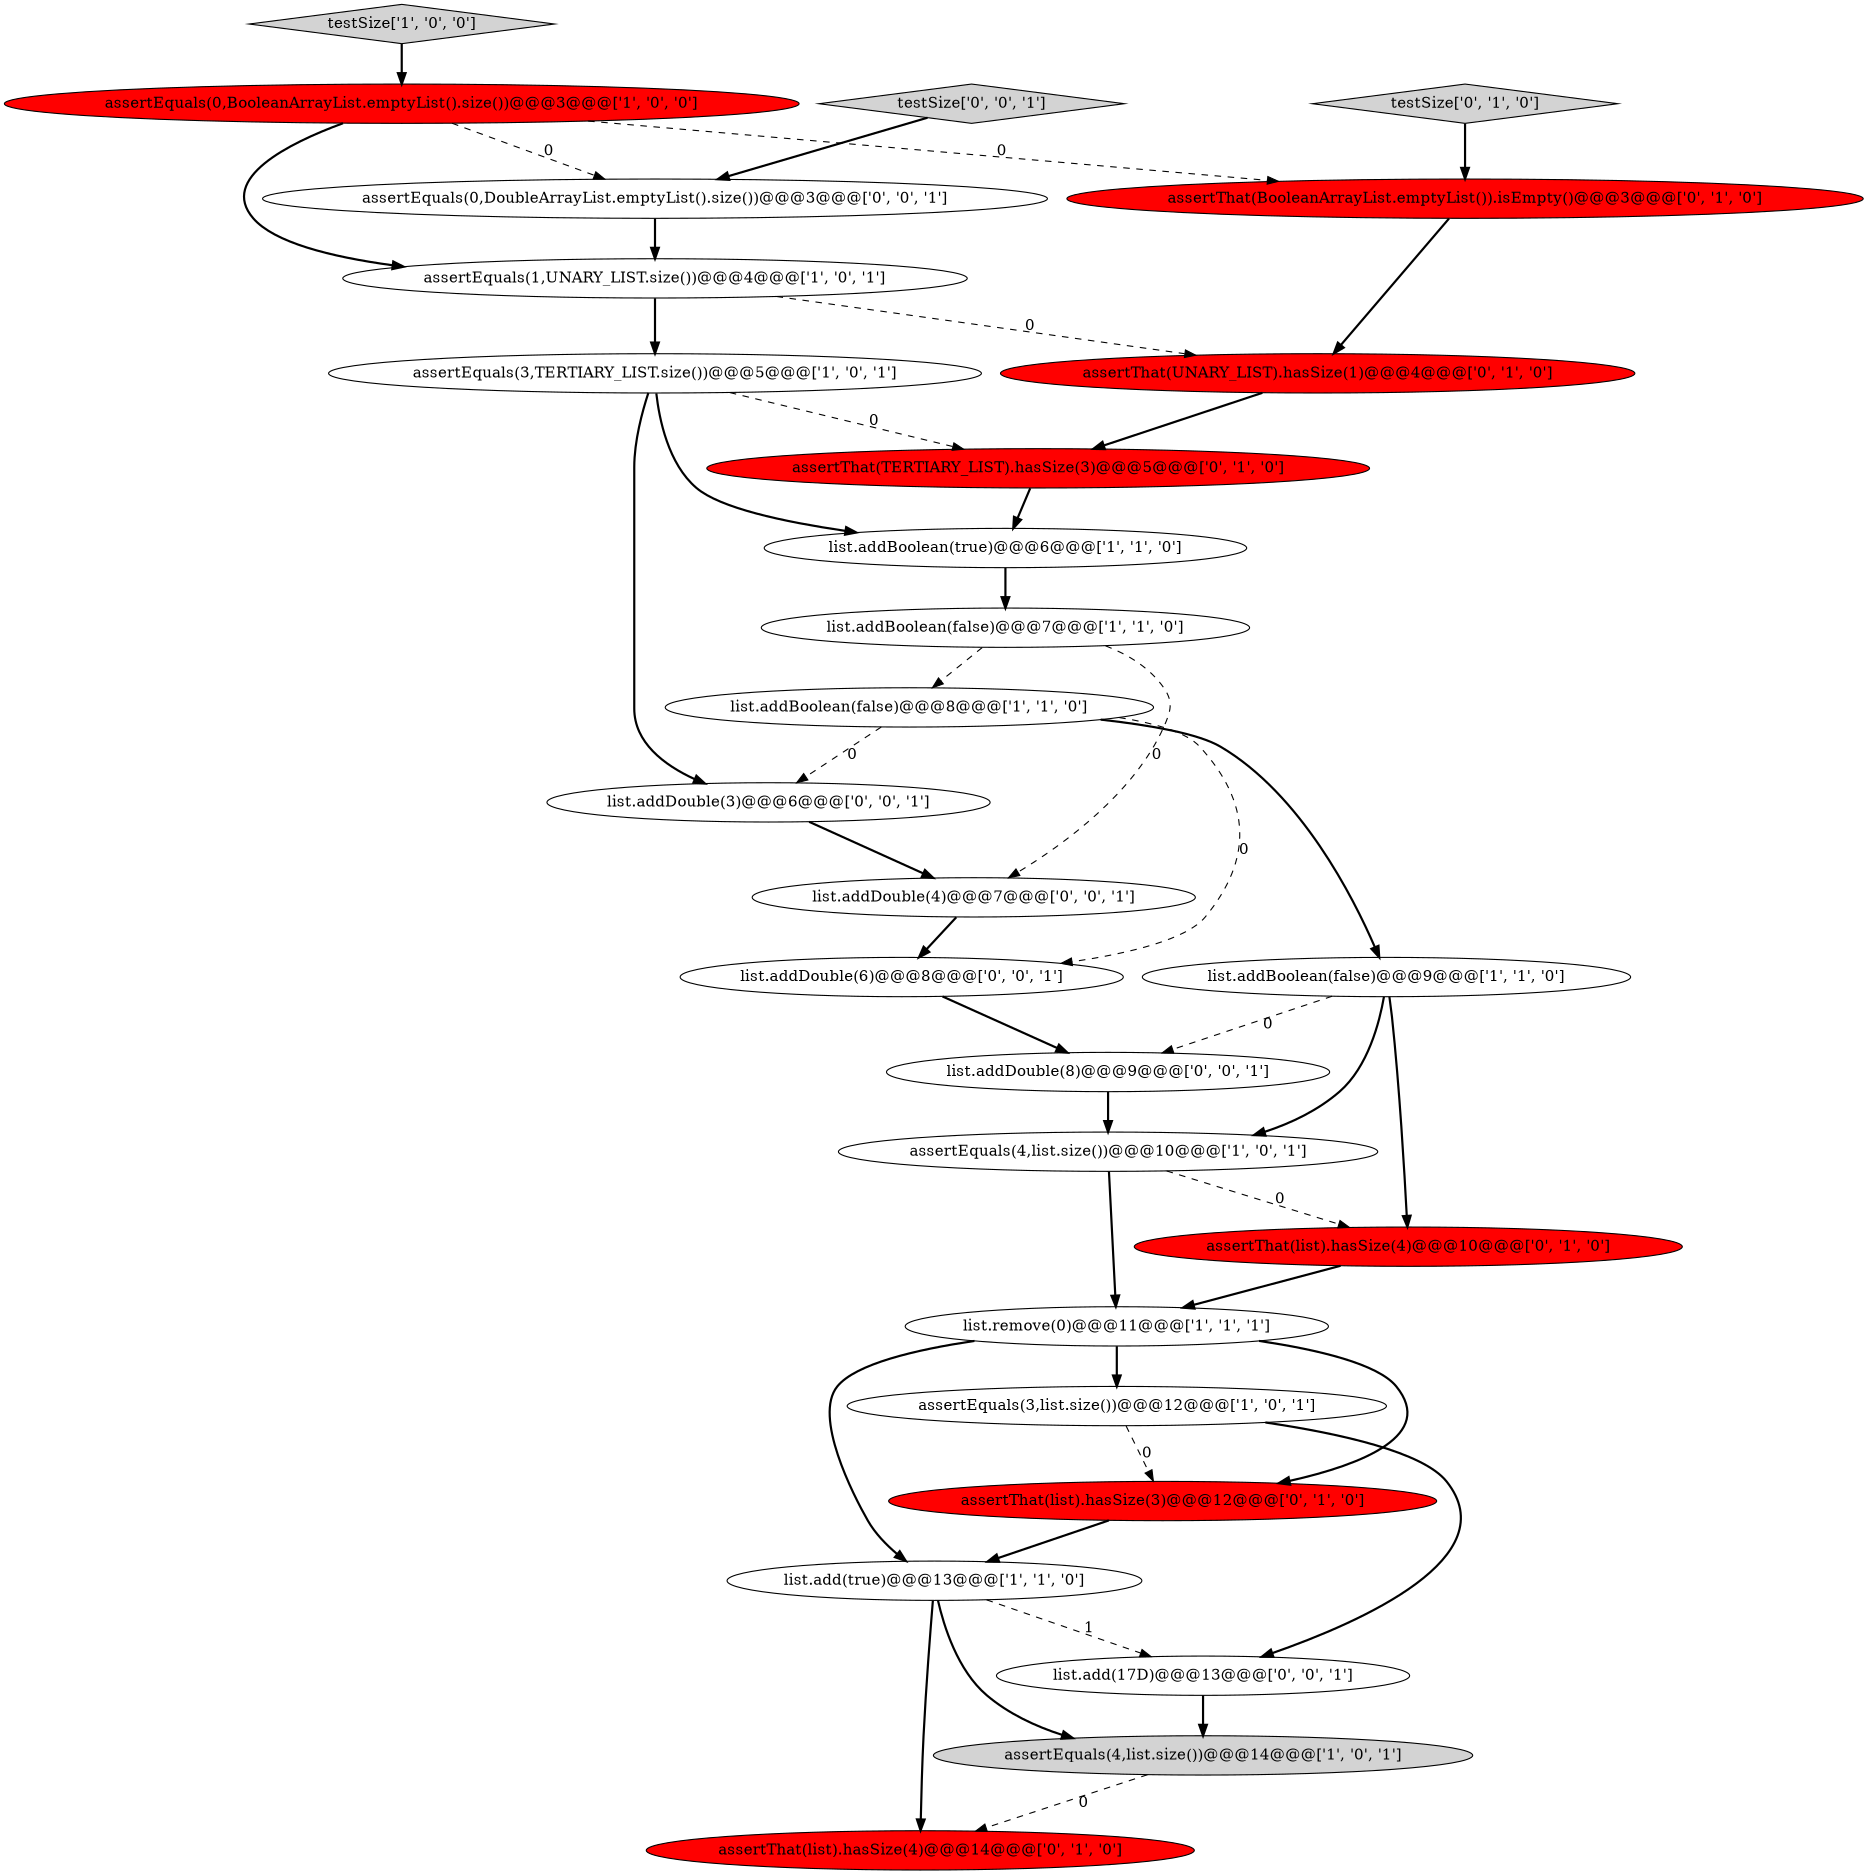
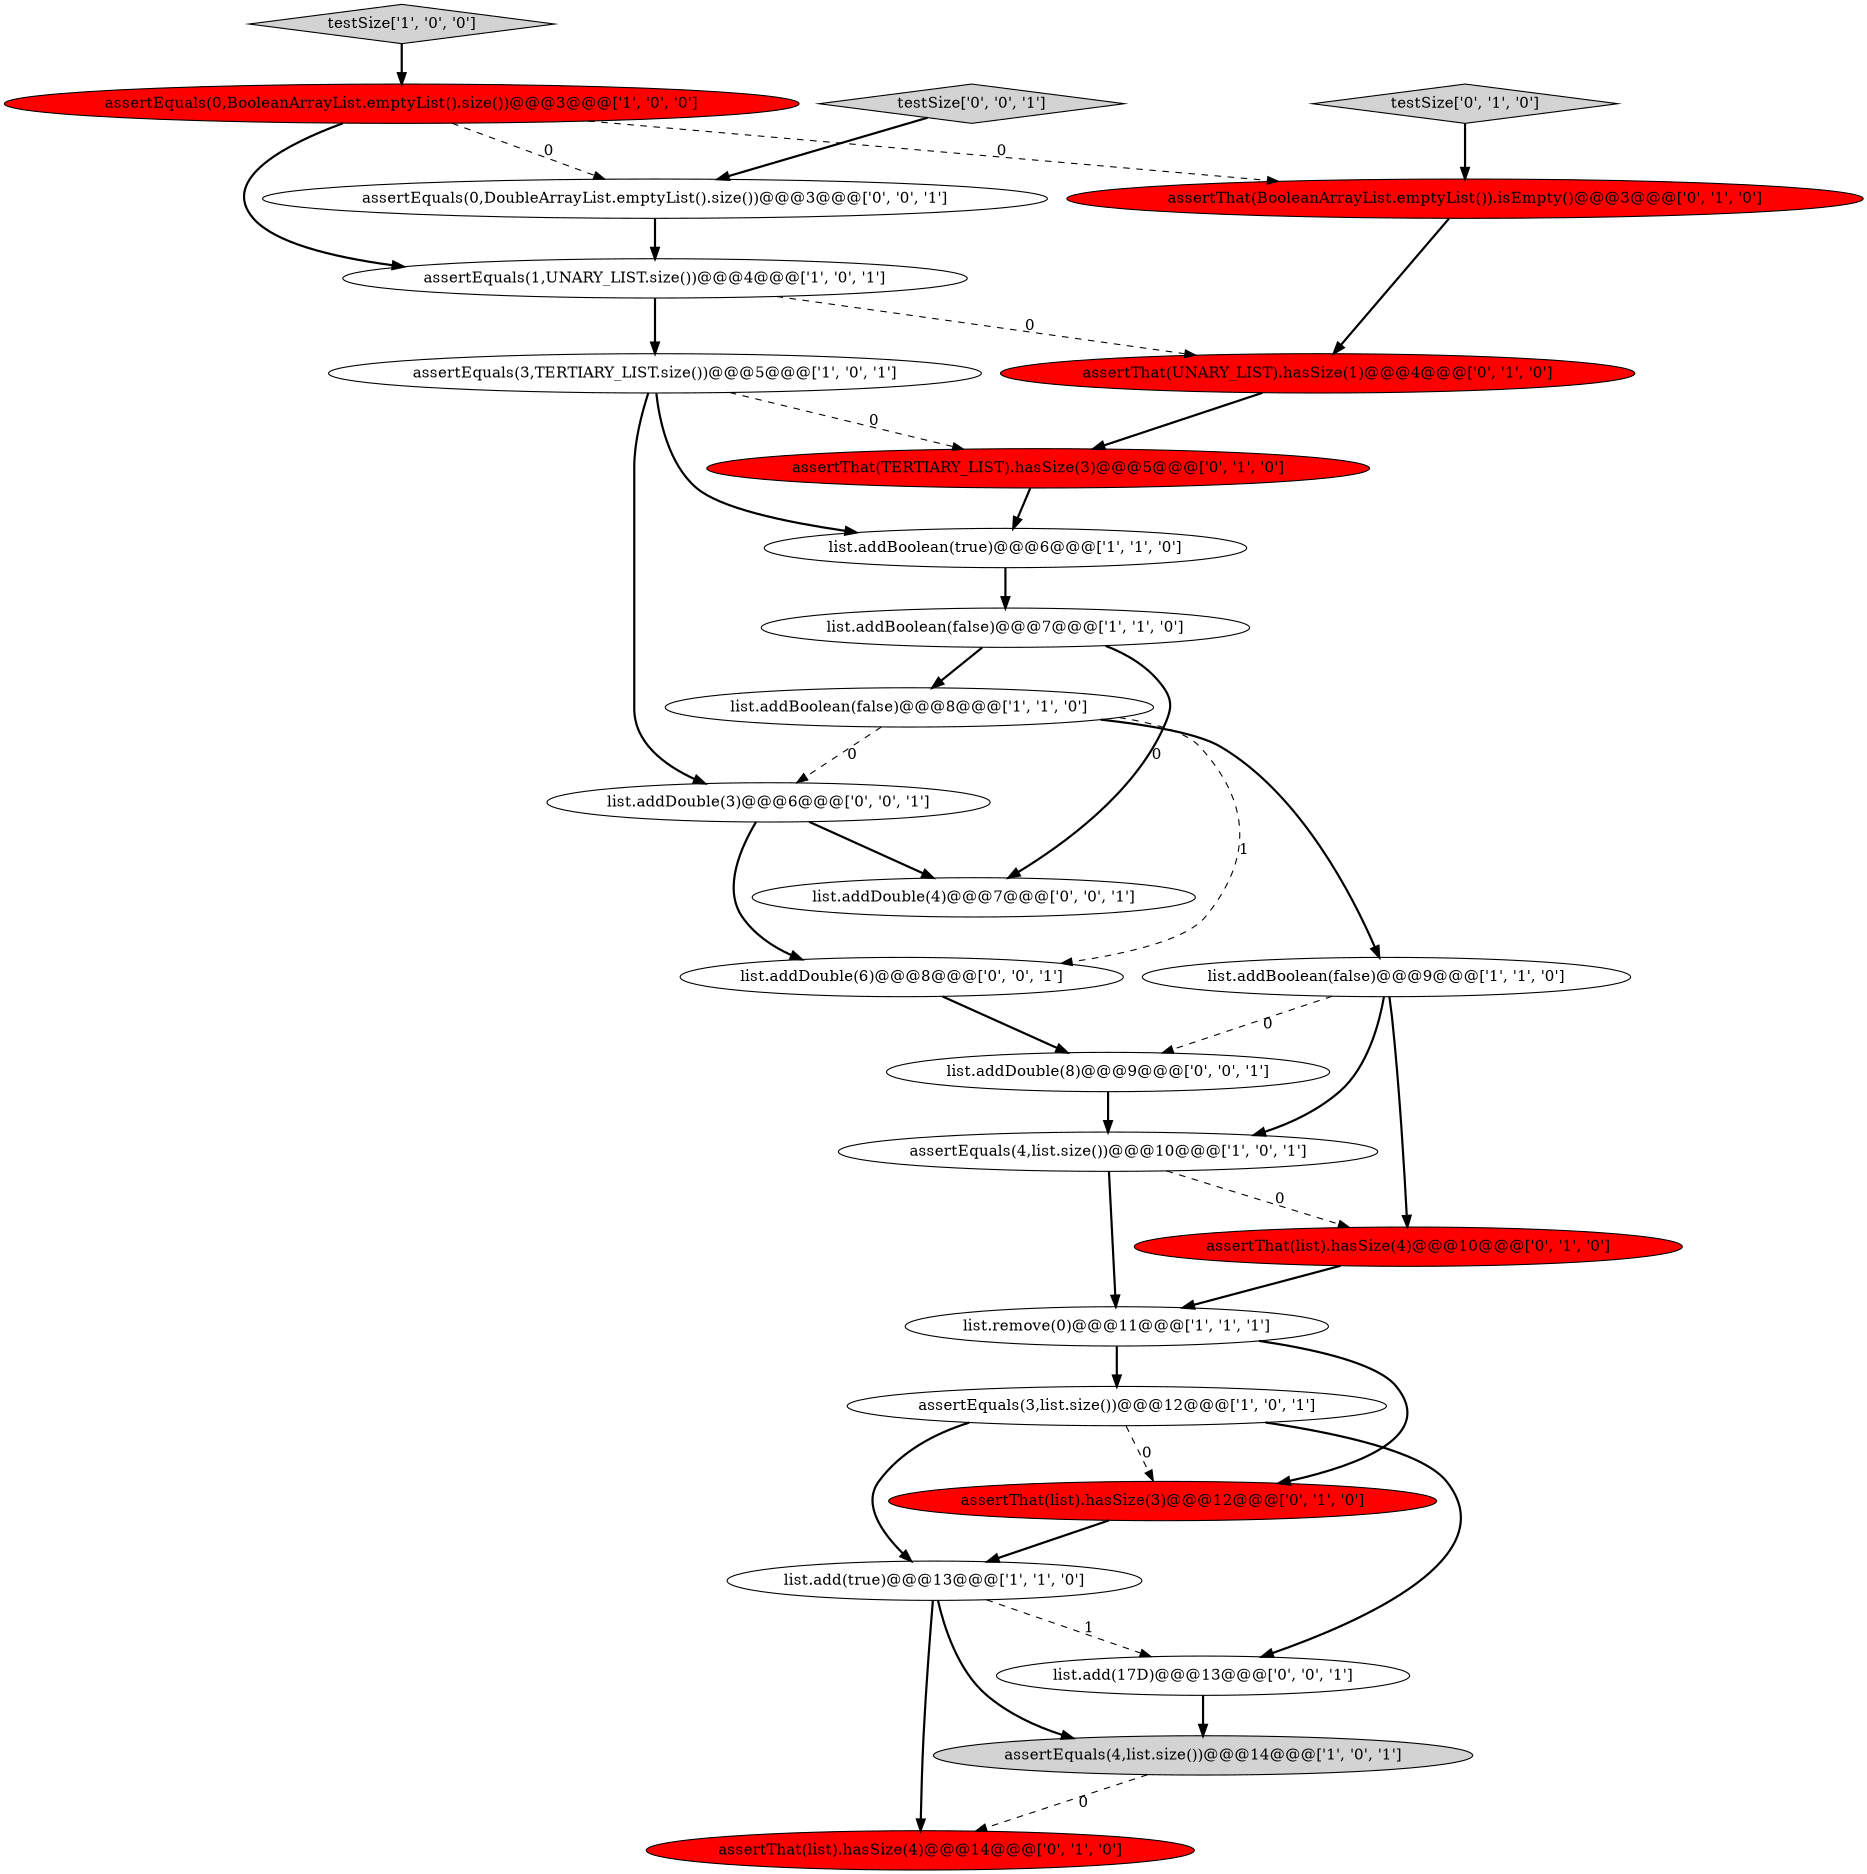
edge "list.addBoolean(false)@@@7@@@['1', '1', '0']" -> "list.addBoolean(false)@@@8@@@['1', '1', '0']": style dashed -> bold
edge "list.addBoolean(false)@@@7@@@['1', '1', '0']" -> "list.addDouble(4)@@@7@@@['0', '0', '1']": style dashed -> bold
edge "list.addBoolean(false)@@@8@@@['1', '1', '0']" -> "list.addDouble(6)@@@8@@@['0', '0', '1']": label "0" -> "1"
edge "list.addDouble(4)@@@7@@@['0', '0', '1']" -> "list.addDouble(6)@@@8@@@['0', '0', '1']": now "list.addDouble(3)@@@6@@@['0', '0', '1']" -> "list.addDouble(6)@@@8@@@['0', '0', '1']"
edge "list.remove(0)@@@11@@@['1', '1', '1']" -> "list.add(true)@@@13@@@['1', '1', '0']": now "assertEquals(3,list.size())@@@12@@@['1', '0', '1']" -> "list.add(true)@@@13@@@['1', '1', '0']"
